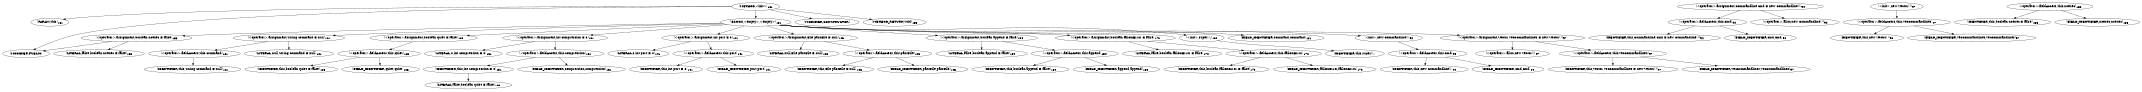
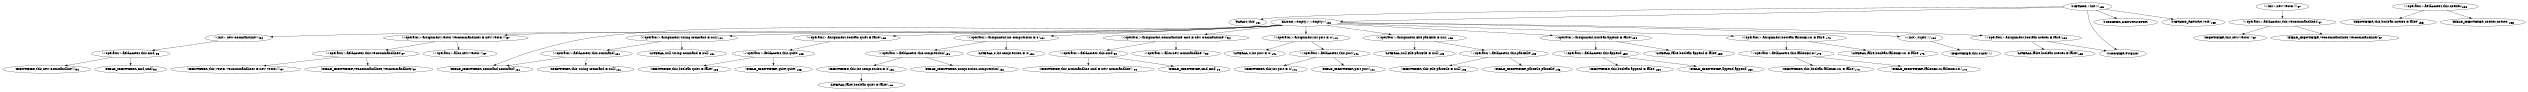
edge "(BLOCK,<empty>,<empty>)" -> "(<operator>.assignment,Commandline cmd = new Commandline())": added
node "(IDENTIFIER,this,new Vector())": text "96" -> "97"
edge "(<operator>.fieldAccess,this.command)" -> "(FIELD_IDENTIFIER,command,command)": added
